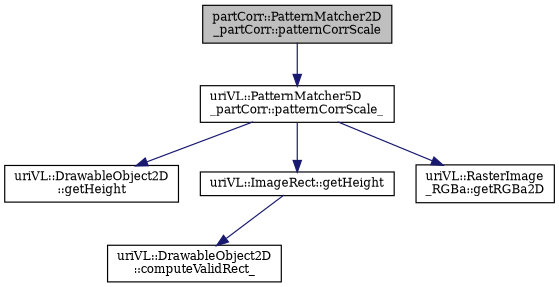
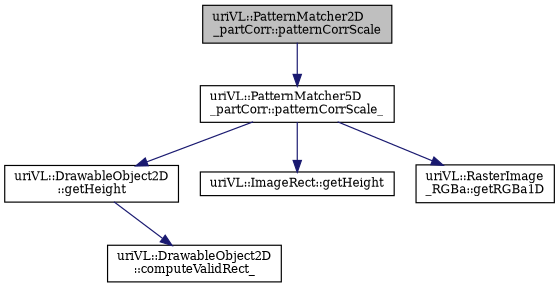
node "partCorr::PatternMatcher2D _partCorr::patternCorrScale": label "partCorr::PatternMatcher2D _partCorr::patternCorrScale" -> "uriVL::PatternMatcher2D _partCorr::patternCorrScale"
node "uriVL::RasterImage _RGBa::getRGBa2D": label "uriVL::RasterImage _RGBa::getRGBa2D" -> "uriVL::RasterImage _RGBa::getRGBa1D"
edge "uriVL::ImageRect::getHeight" -> "uriVL::DrawableObject2D ::computeValidRect_": now "uriVL::DrawableObject2D ::getHeight" -> "uriVL::DrawableObject2D ::computeValidRect_"
